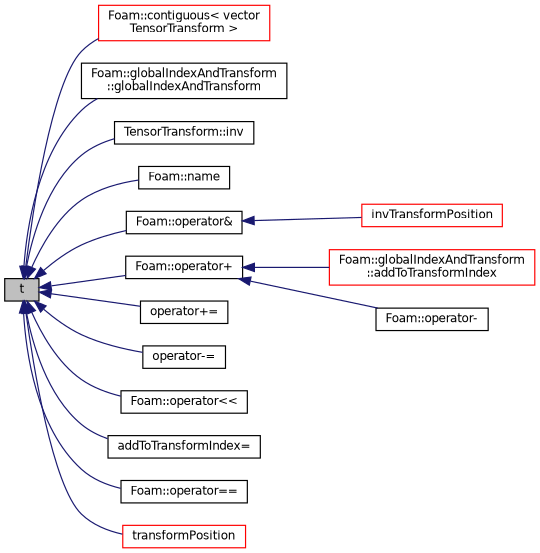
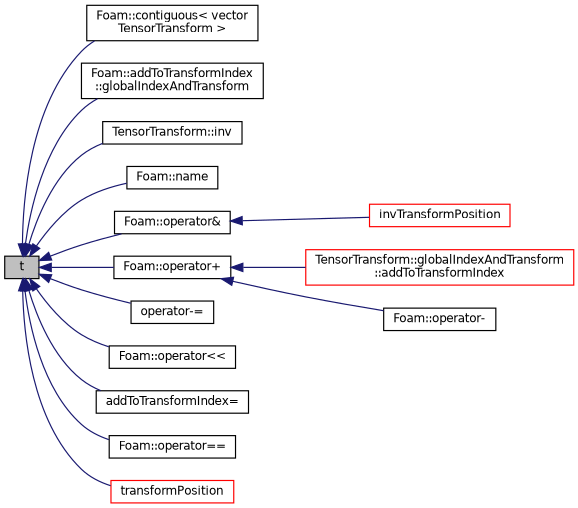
node "Foam::contiguous< vector TensorTransform >": color red -> black
node "Foam::globalIndexAndTransform ::globalIndexAndTransform": label "Foam::globalIndexAndTransform ::globalIndexAndTransform" -> "Foam::addToTransformIndex ::globalIndexAndTransform"
node "Foam::globalIndexAndTransform ::addToTransformIndex": label "Foam::globalIndexAndTransform ::addToTransformIndex" -> "TensorTransform::globalIndexAndTransform ::addToTransformIndex"
node "operator+=": removed
